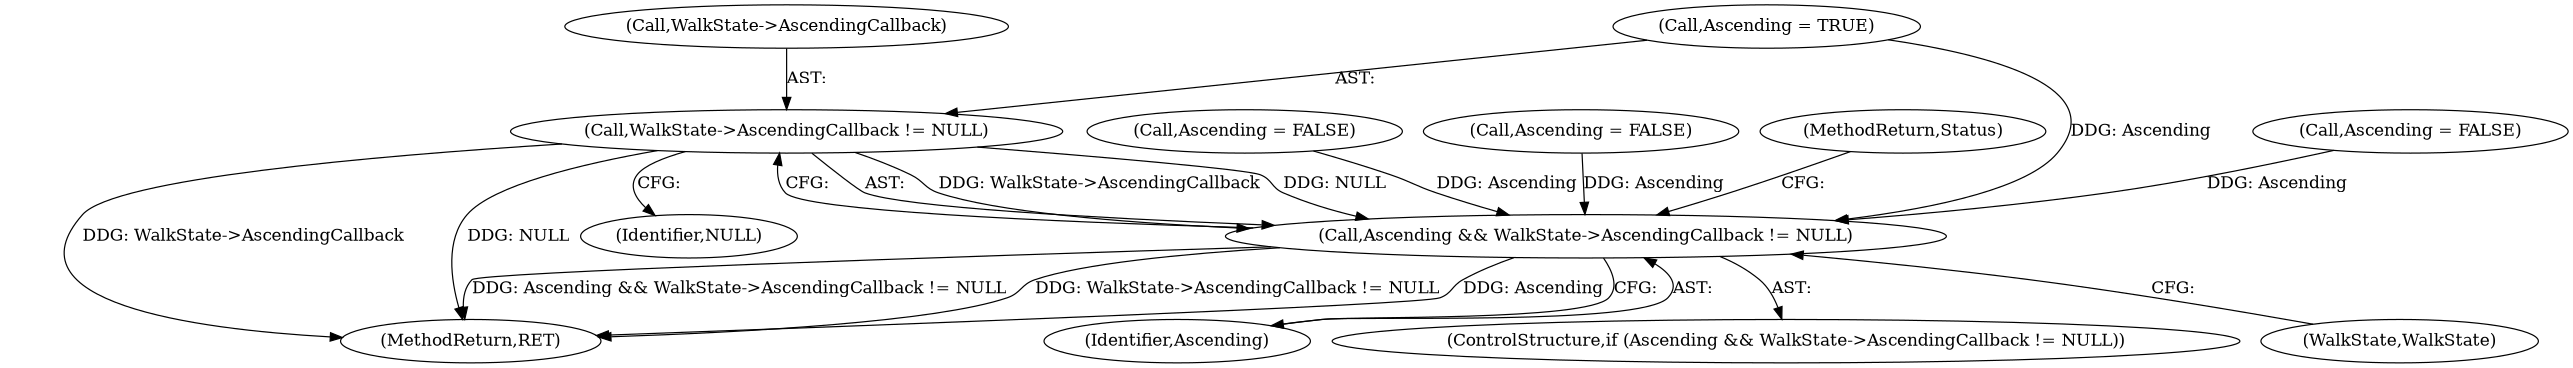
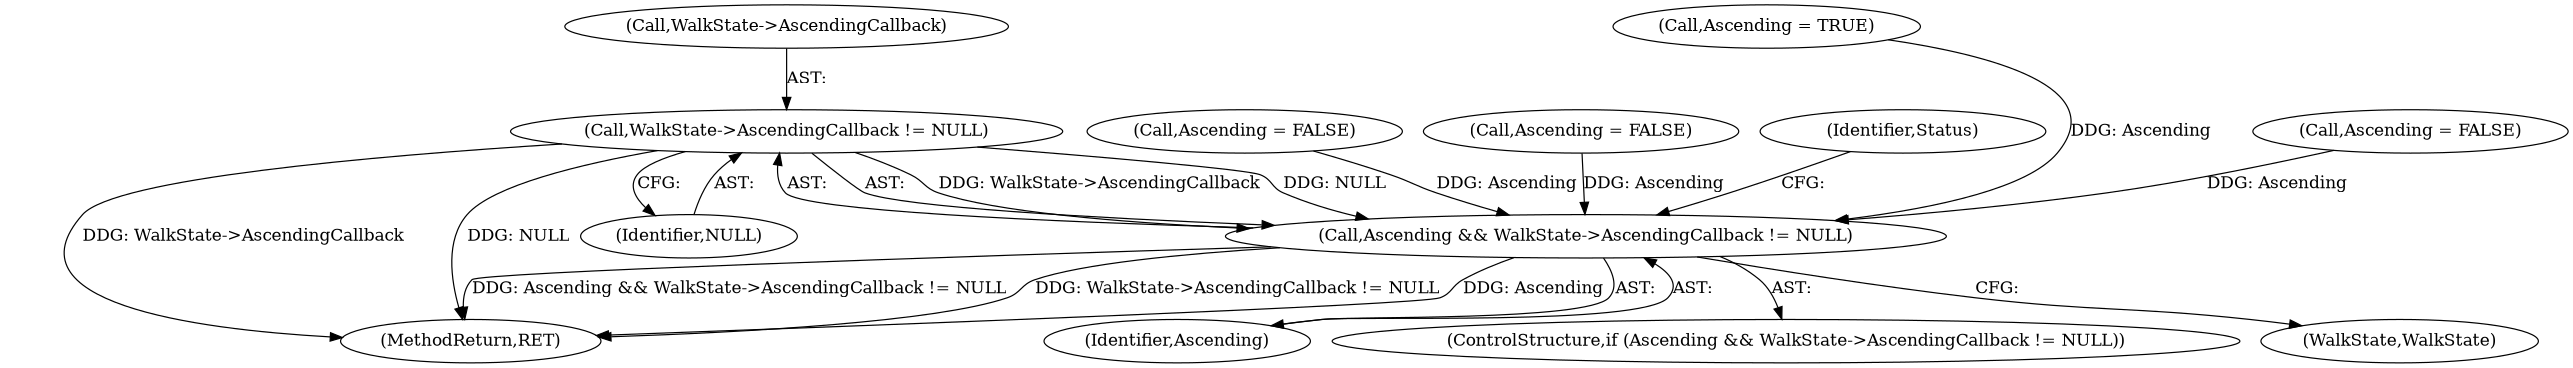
edge "(Call,Ascending = TRUE)" -> "(Call,WalkState->AscendingCallback != NULL)": now "(Identifier,NULL)" -> "(Call,WalkState->AscendingCallback != NULL)"
node "(MethodReturn,Status)": label "(MethodReturn,Status)" -> "(Identifier,Status)"
edge "(Call,Ascending && WalkState->AscendingCallback != NULL)" -> "(Call,WalkState->AscendingCallback != NULL)": label "CFG: " -> "AST: "
edge "(WalkState,WalkState)" -> "(Call,Ascending && WalkState->AscendingCallback != NULL)": reversed
edge "(Call,Ascending && WalkState->AscendingCallback != NULL)" -> "(Identifier,Ascending)": label "CFG: " -> "AST: "
